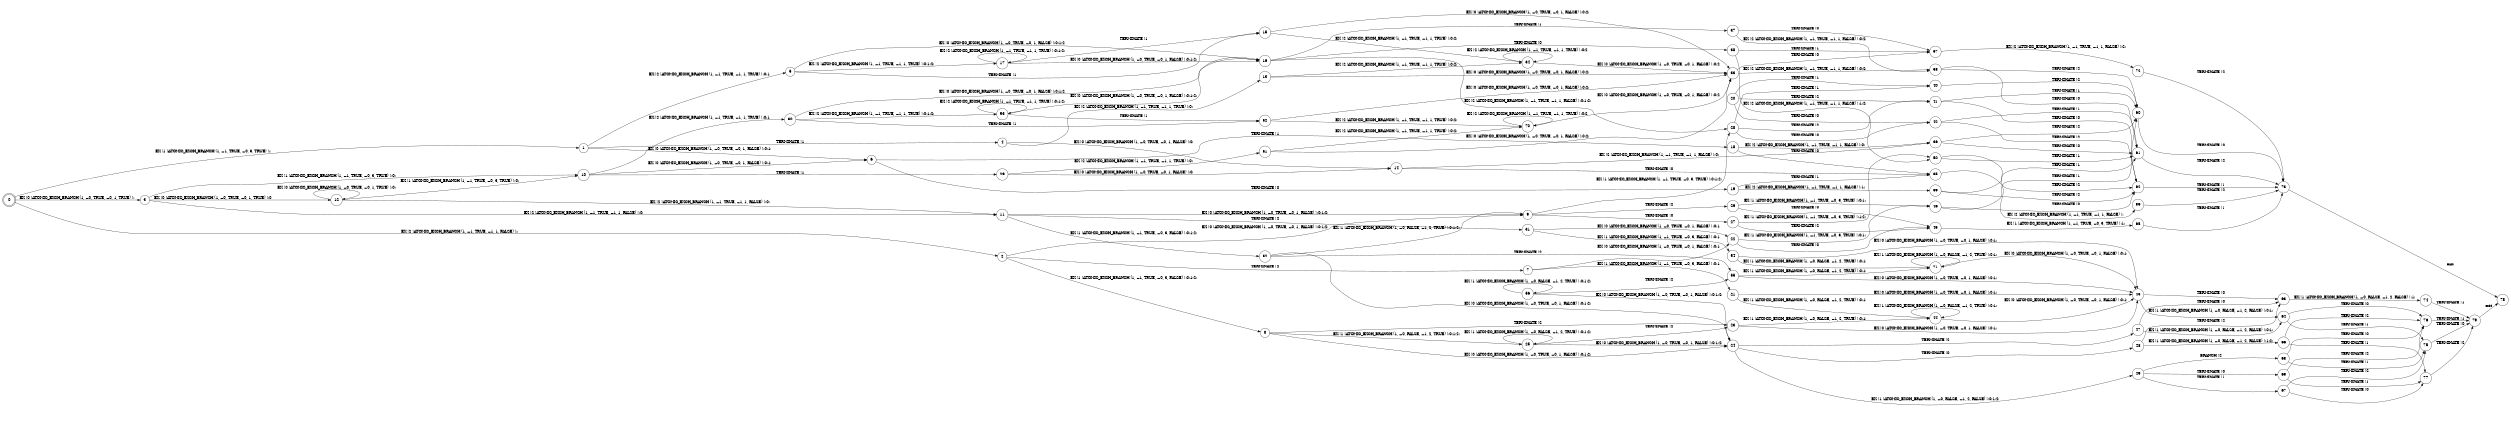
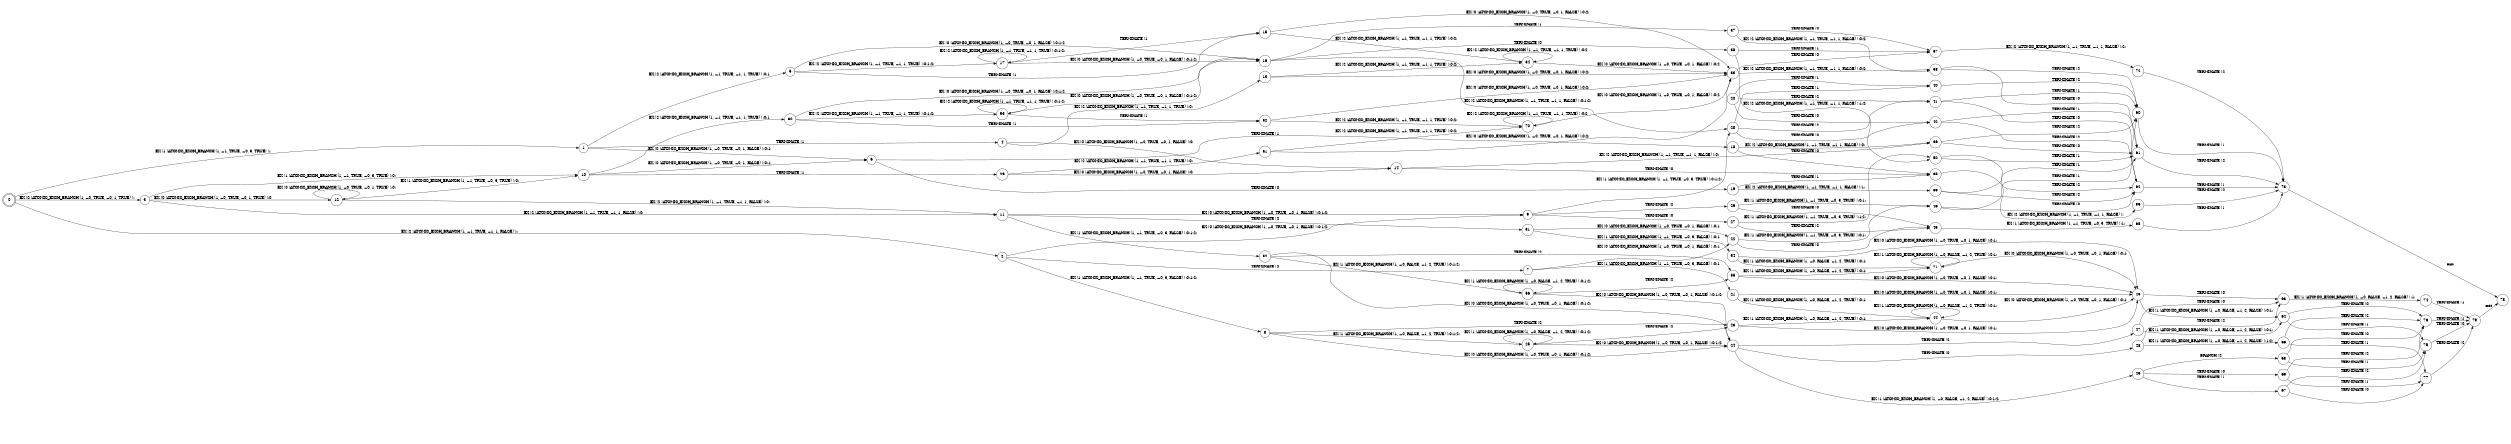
edge "60" -> "73": label "TERMINATE !0" -> "TERMINATE !1"
edge "32" -> "9": now "32" -> "56"
